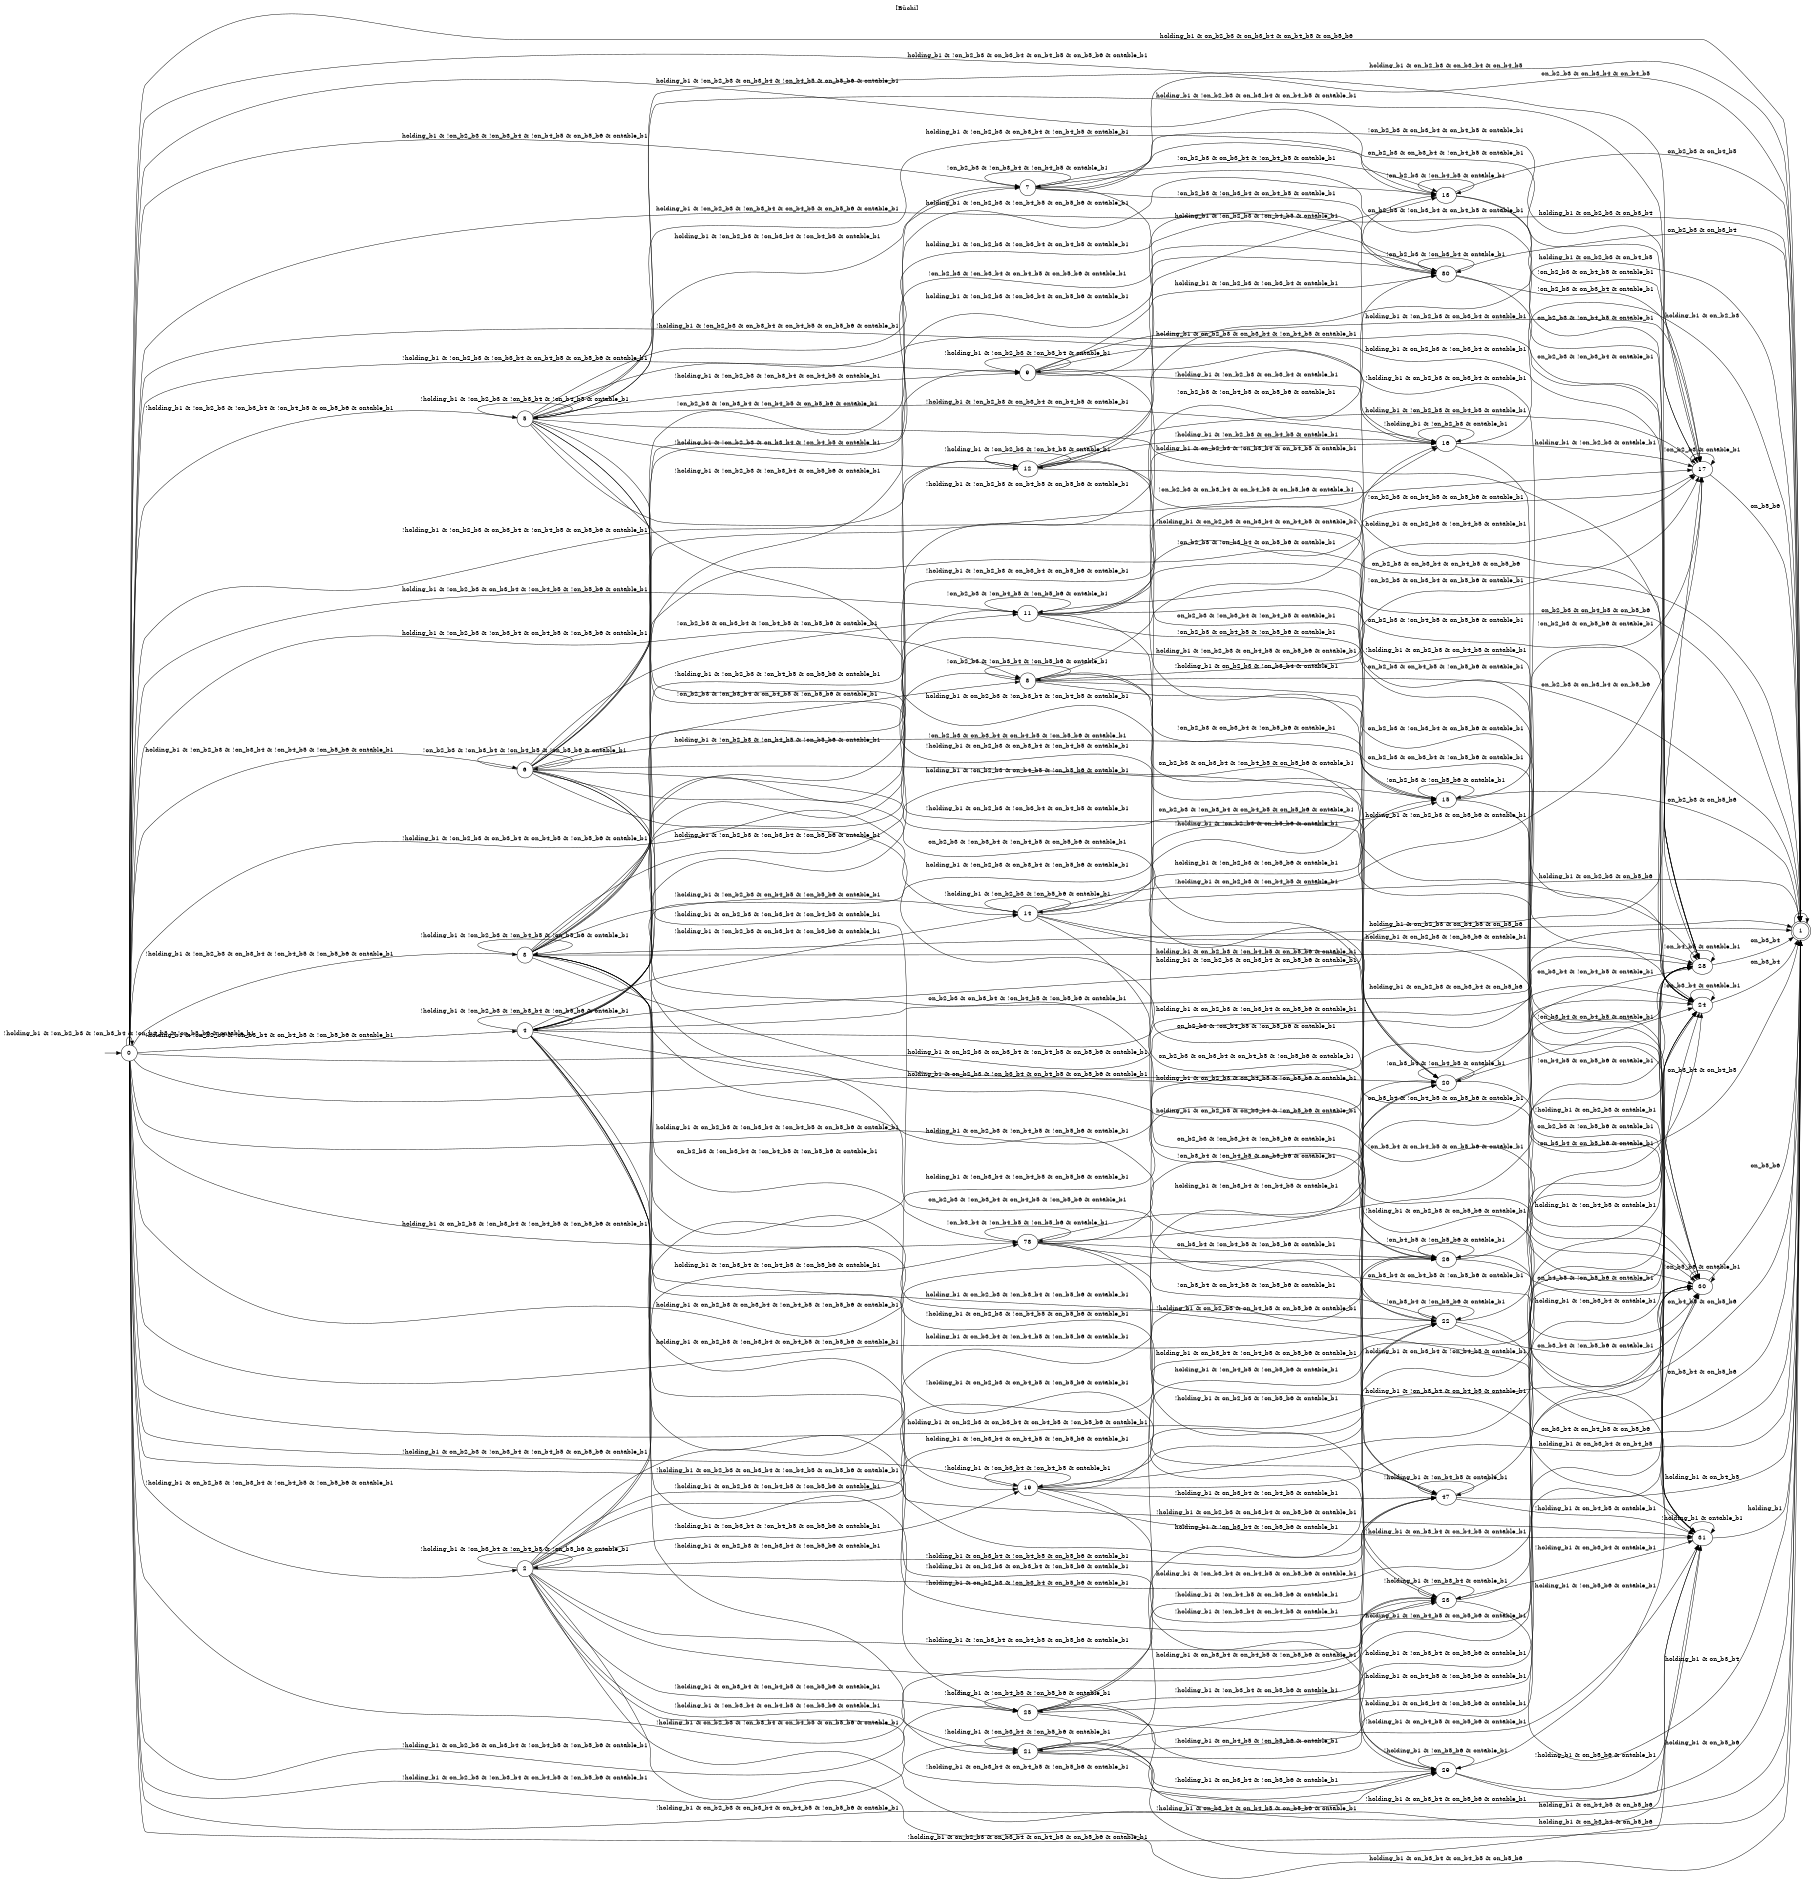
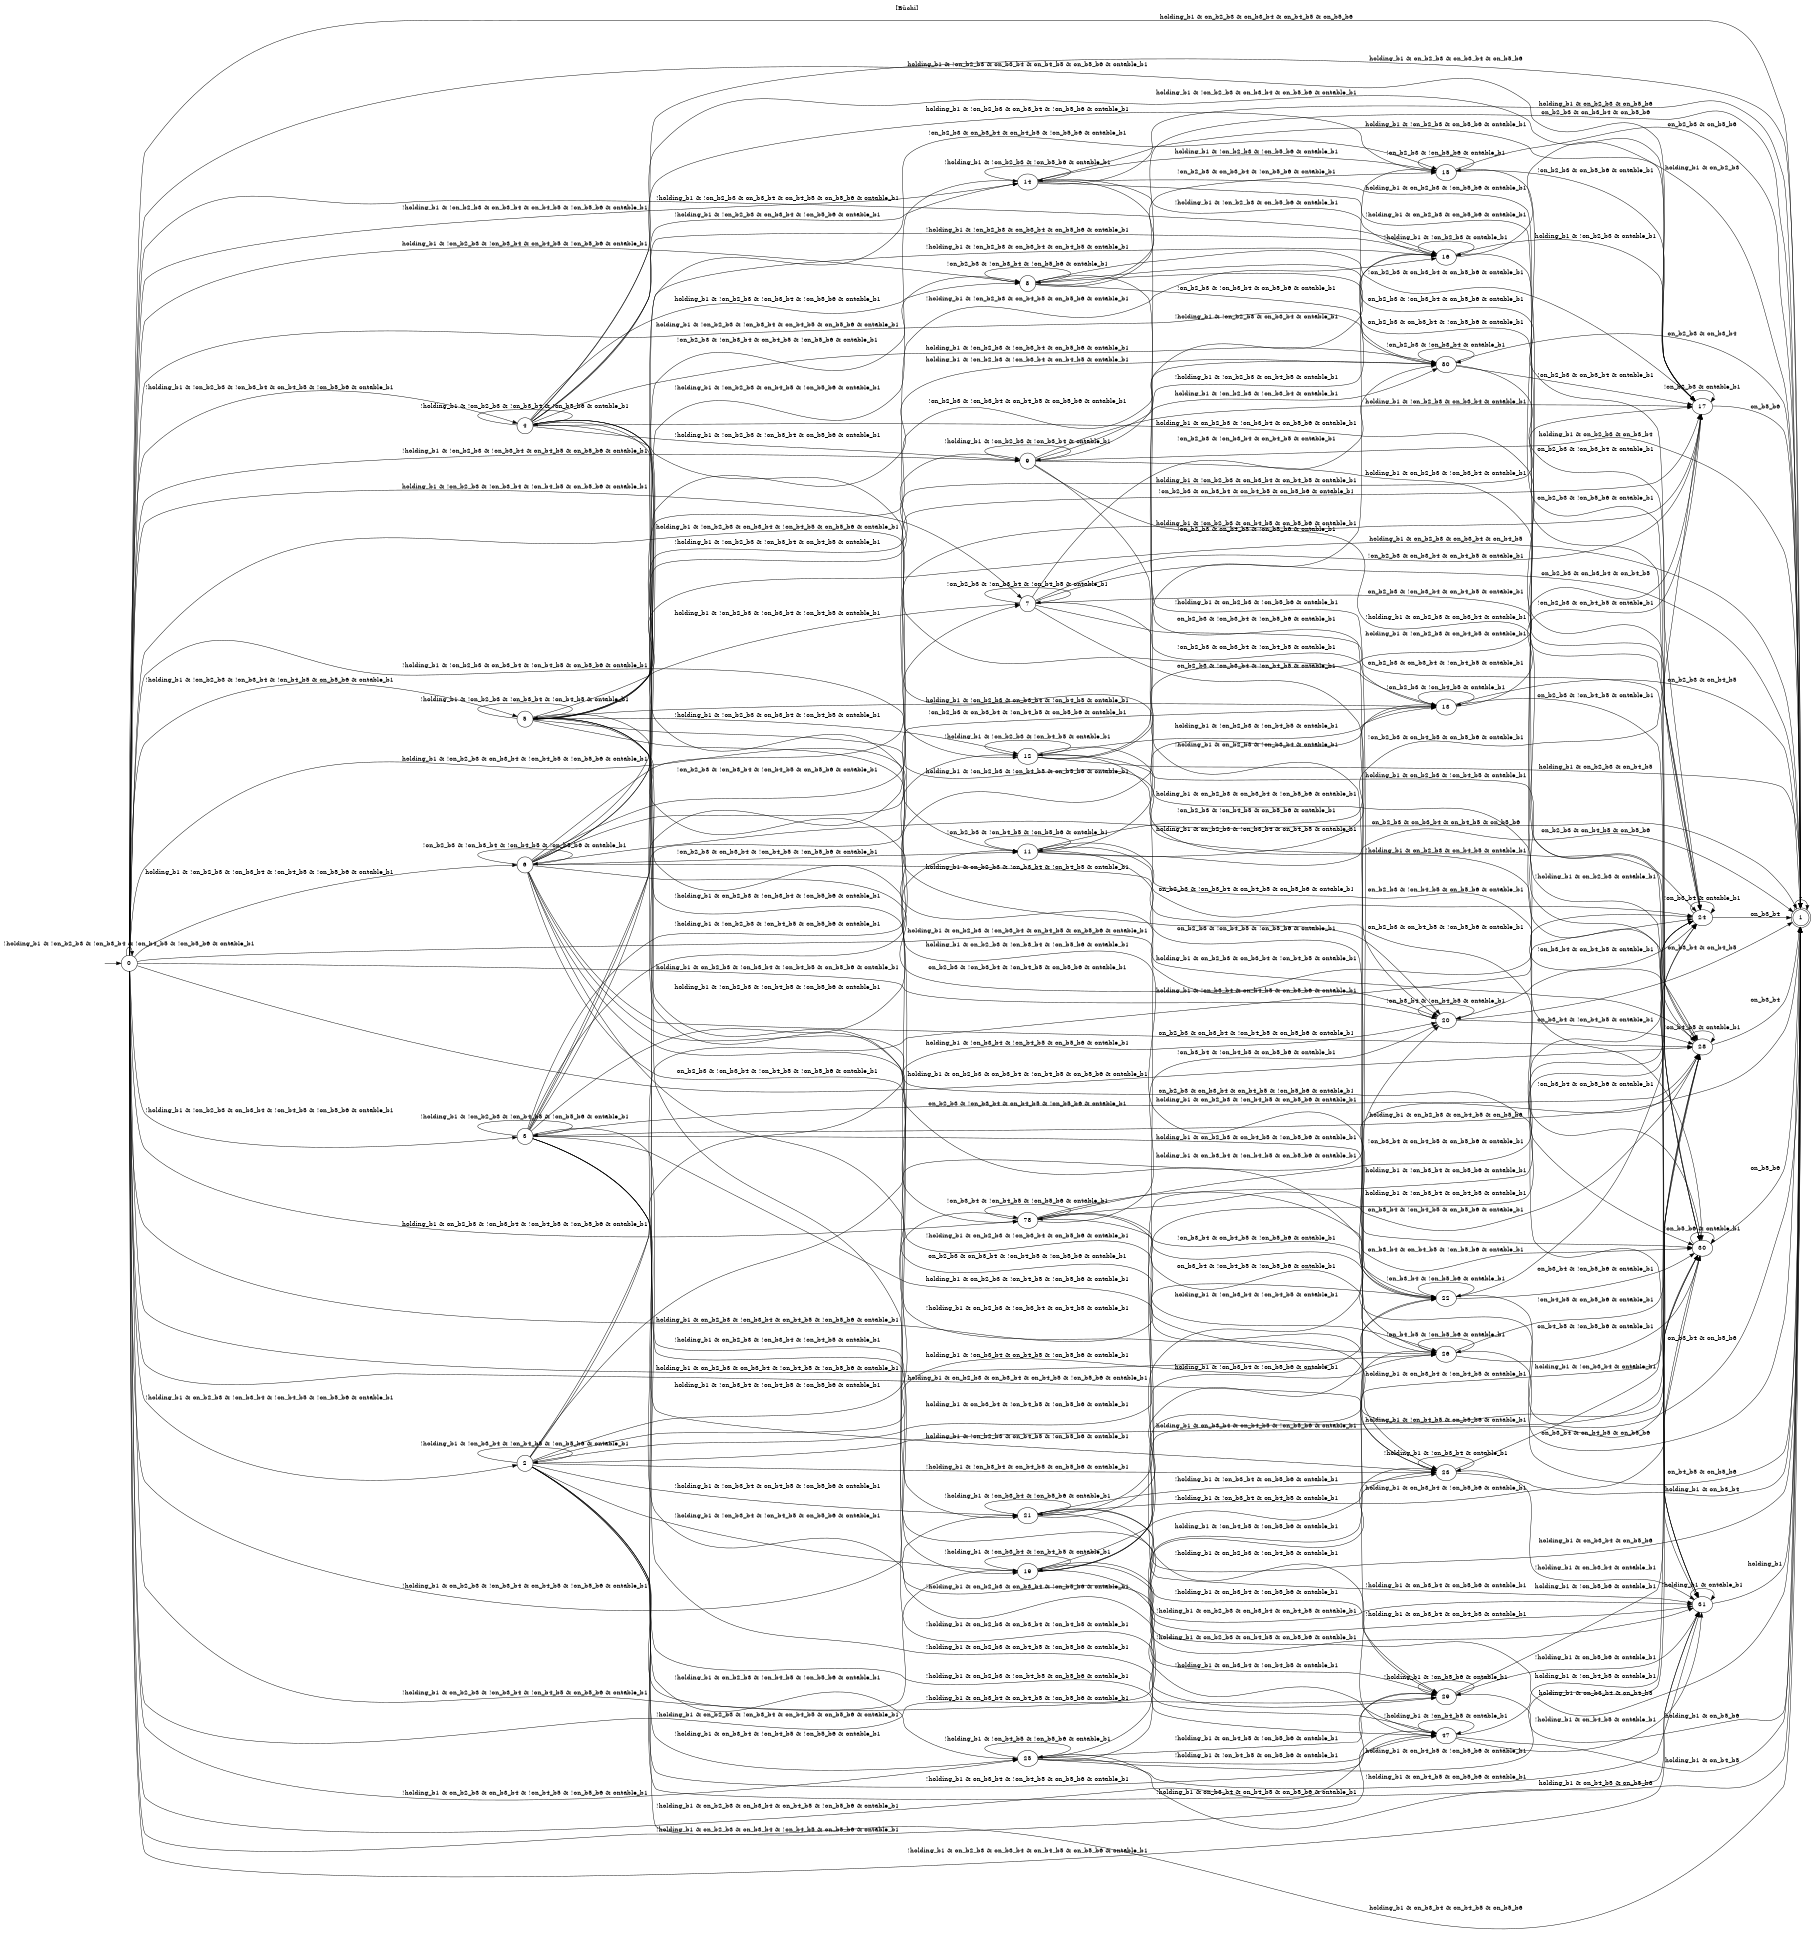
edge "6" -> "13": added, label "!on_b2_b3 & on_b3_b4 & !on_b4_b5 & on_b5_b6 & ontable_b1"
edge "3" -> "15": now "3" -> "23"
edge "4" -> "31": removed, label "!holding_b1 & on_b2_b3 & on_b3_b4 & on_b5_b6 & ontable_b1"
